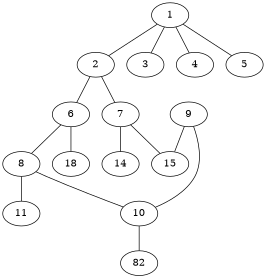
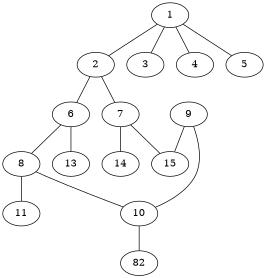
node "18": label "18" -> "13"
